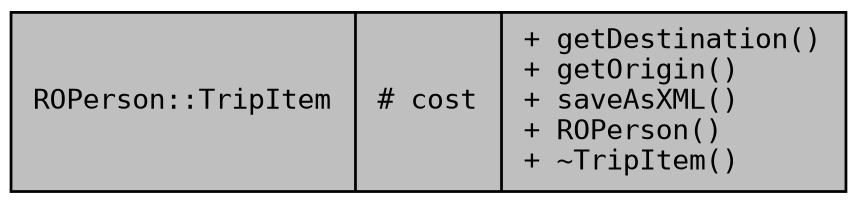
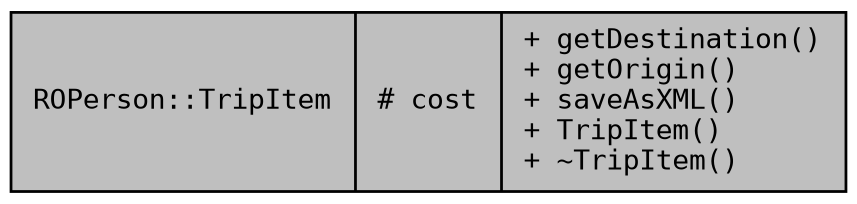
node "ROPerson::TripItem": text "+ ROPerson()" -> "+ TripItem()"
